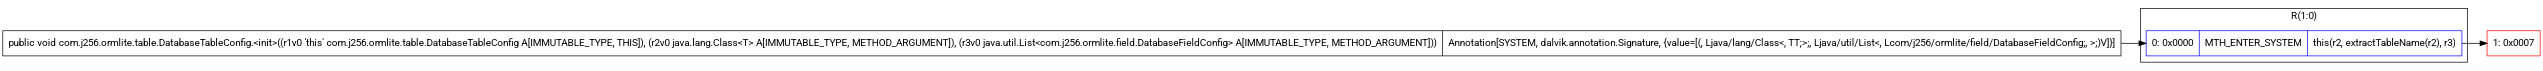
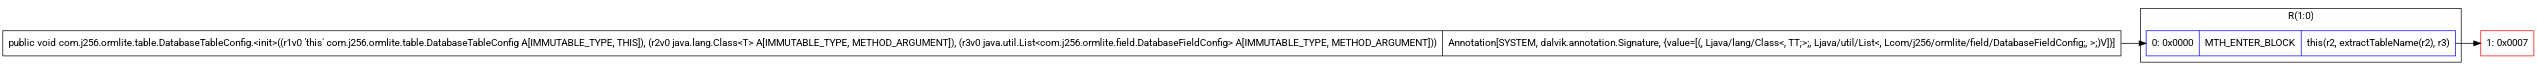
node "0: 0x0000": text "MTH_ENTER_SYSTEM" -> "MTH_ENTER_BLOCK"
